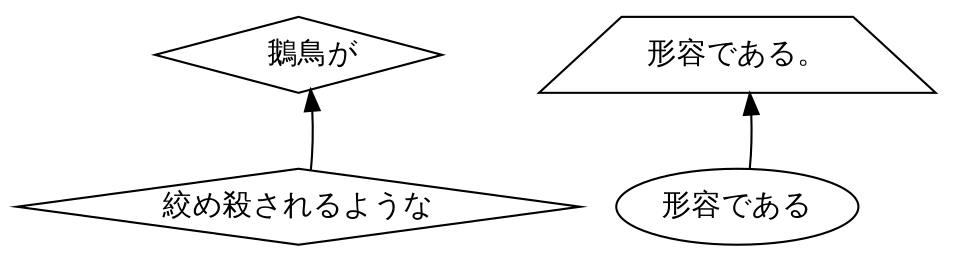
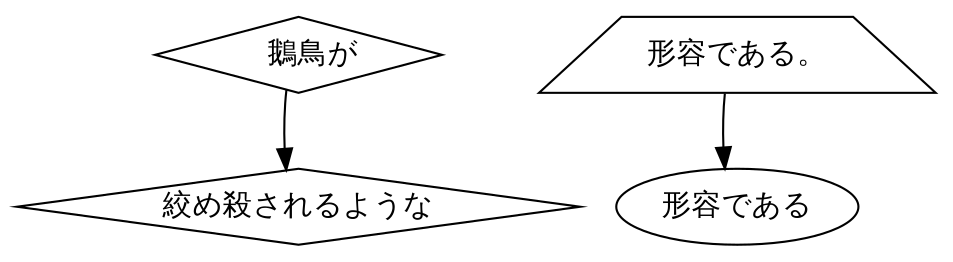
edge "絞め殺されるような" -> "鵝鳥が": reversed
edge "形容である" -> "形容である。": reversed
